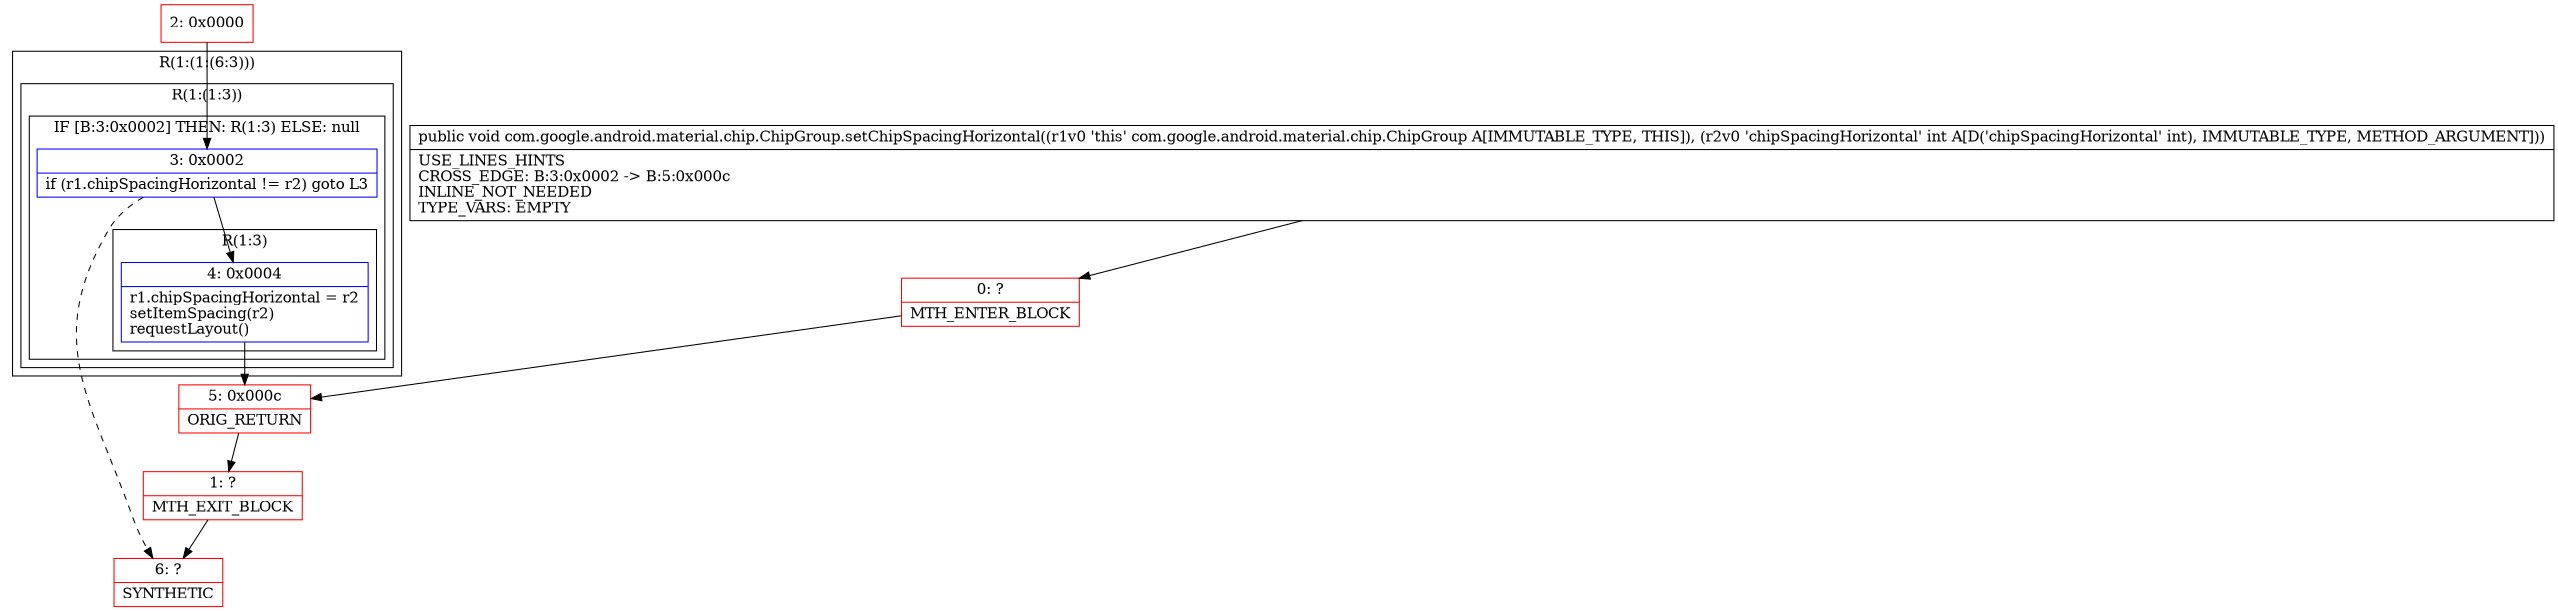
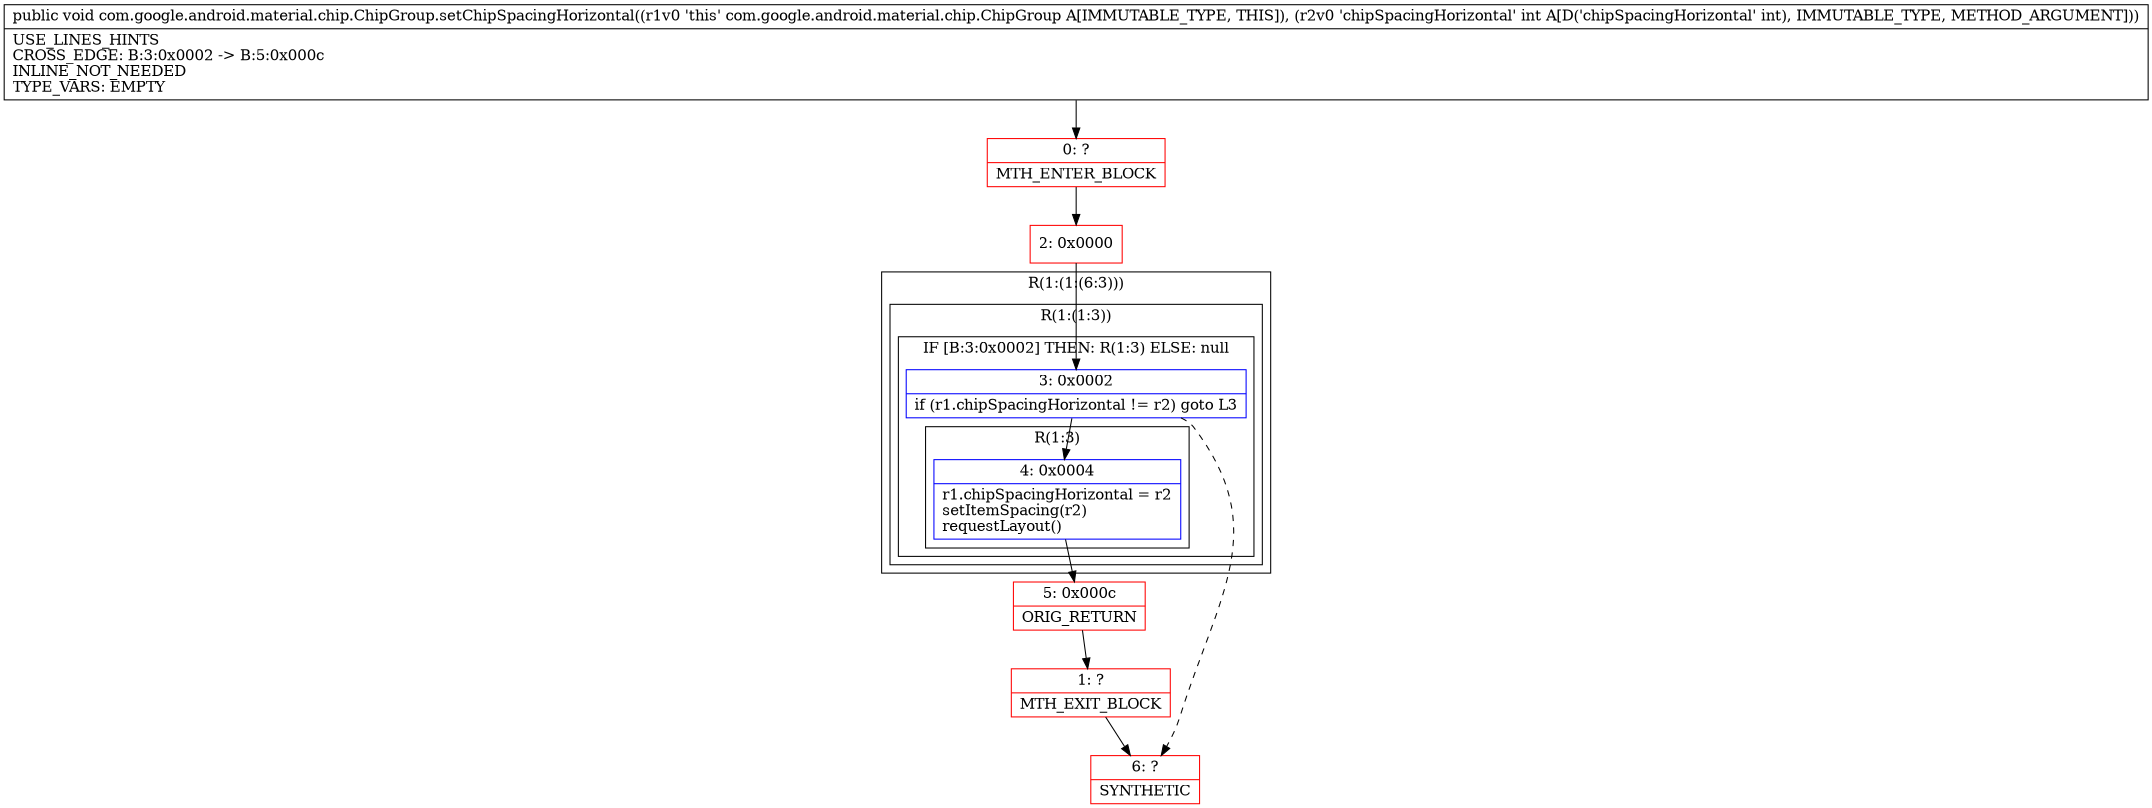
edge "0: ?" -> "5: 0x000c": now "0: ?" -> "2: 0x0000"
